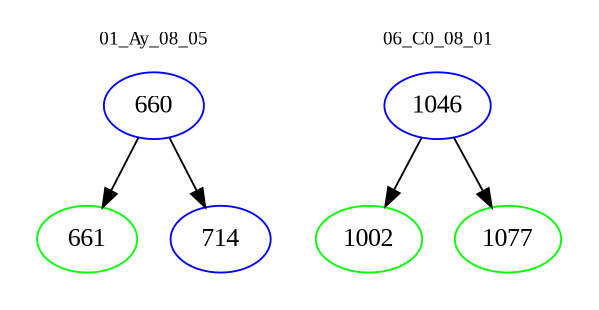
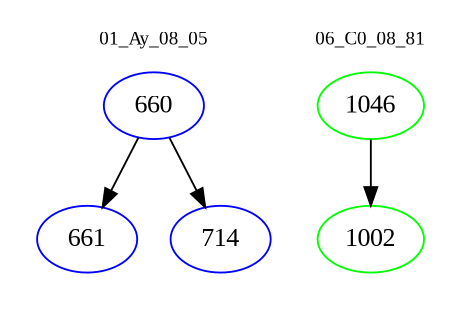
cluster "06_C0_08_01": label "06_C0_08_01" -> "06_C0_08_81"
node "1046": color blue -> green
node "661": color green -> blue
node "1077": removed
